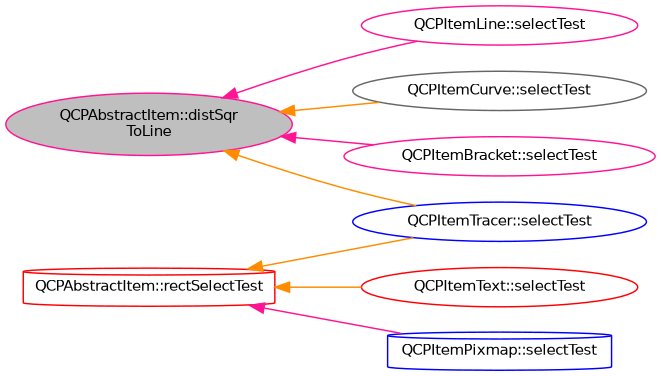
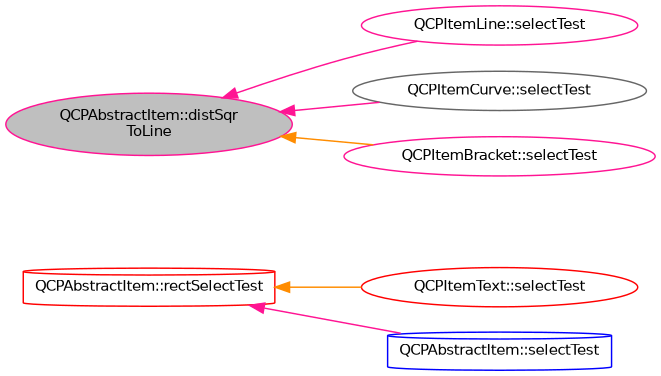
edge "QCPItemCurve::selectTest" -> "QCPAbstractItem::distSqr ToLine": color darkorange -> deeppink
edge "QCPItemBracket::selectTest" -> "QCPAbstractItem::distSqr ToLine": color deeppink -> darkorange
node "QCPItemTracer::selectTest": removed
node "QCPItemPixmap::selectTest": label "QCPItemPixmap::selectTest" -> "QCPAbstractItem::selectTest"
